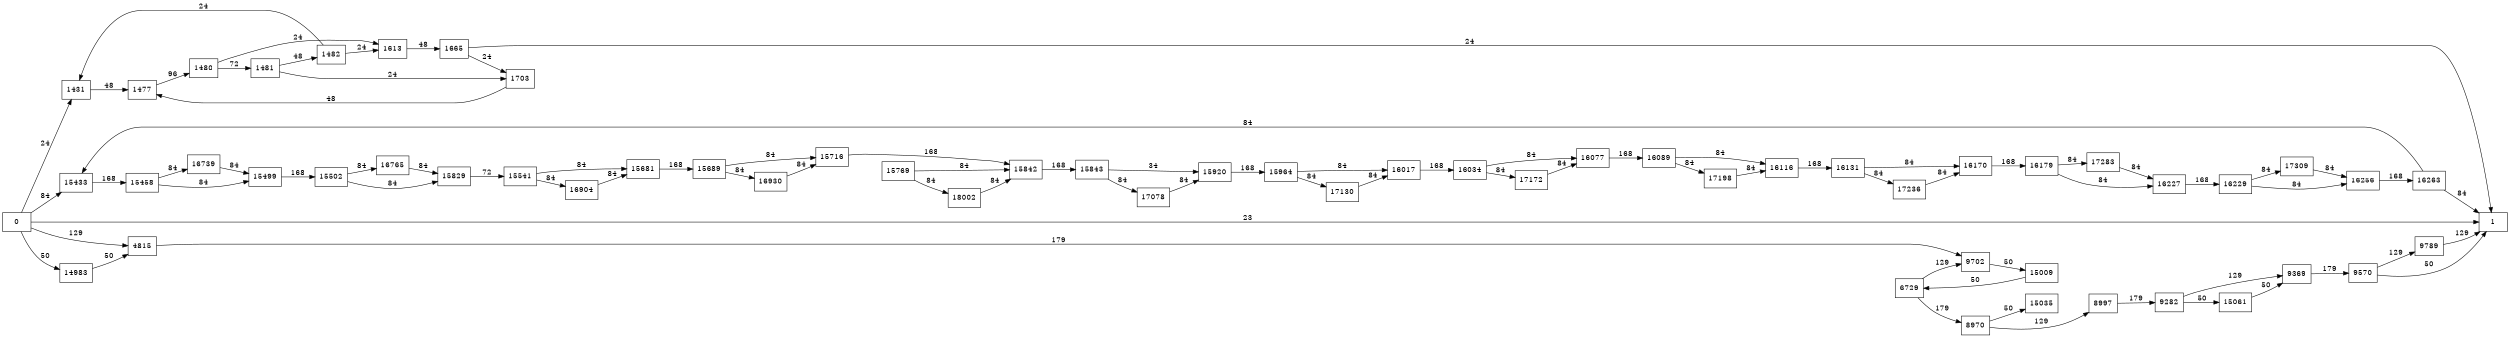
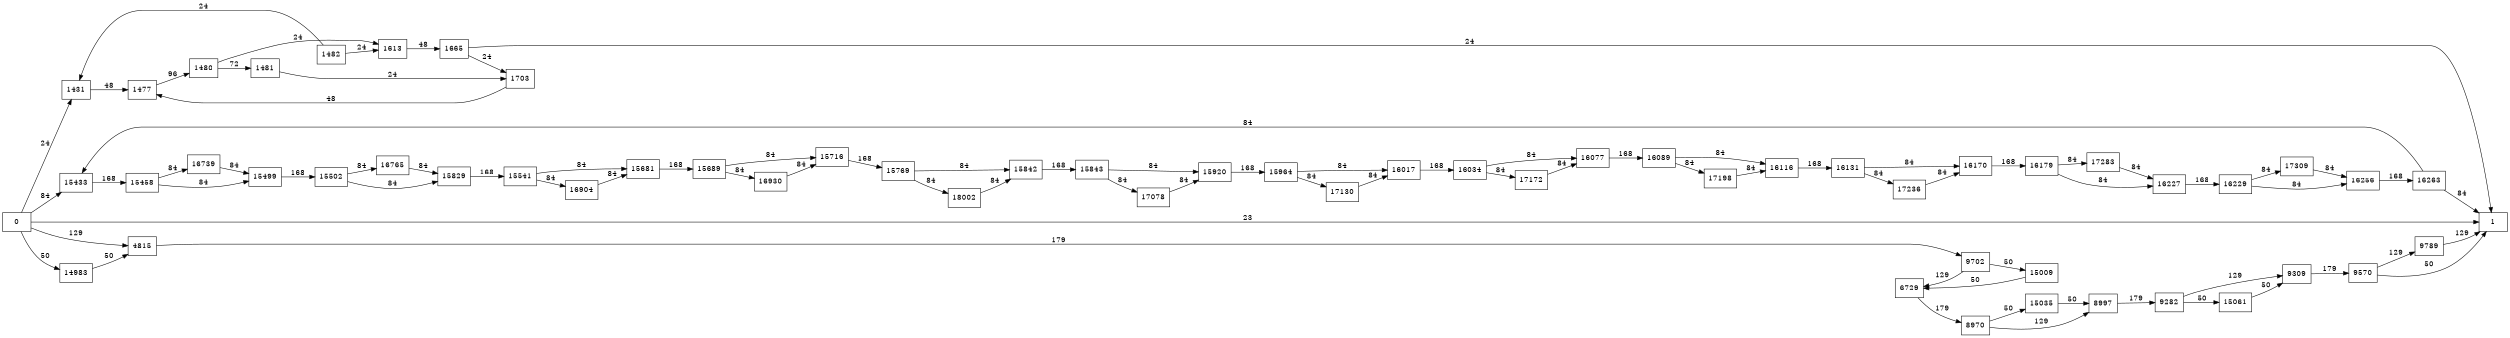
edge "1481" -> "1482": removed, label "48"
edge "15716" -> "15842": now "15716" -> "15769"
edge "15843" -> "15920": label "34" -> "84"
edge "15829" -> "15541": label "72" -> "168"
edge "6729" -> "9702": reversed
node "9369": label "9369" -> "9309"
edge "15035" -> "8997": added, label "50"
